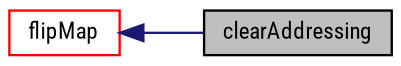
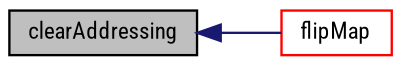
edge "clearAddressing" -> "flipMap": reversed
